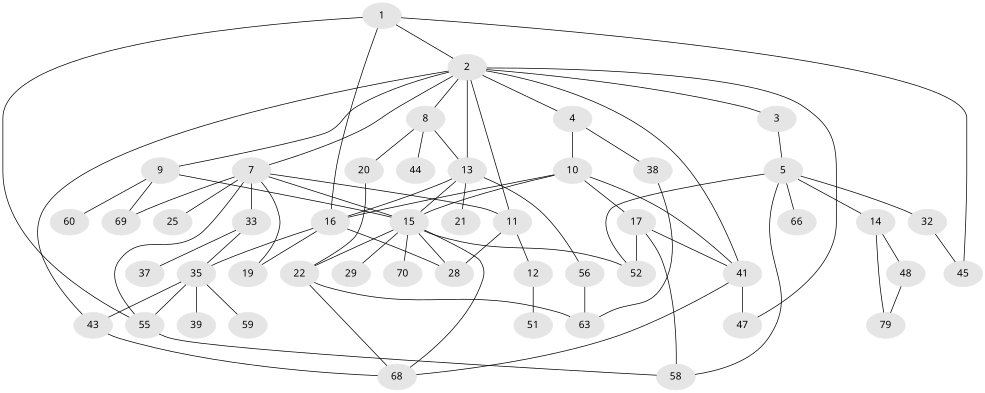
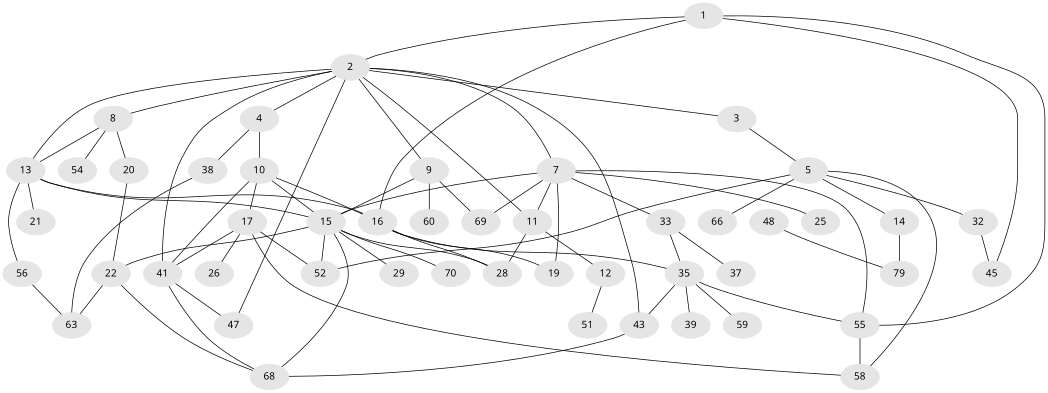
node "44": label "44" -> "54"
edge "14" -- "48": removed
node "26": added
